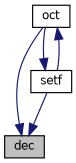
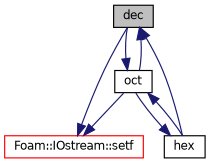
edge "dec" -> "oct": added
node "setf": label "setf" -> "hex"
node "Foam::IOstream::setf": added
